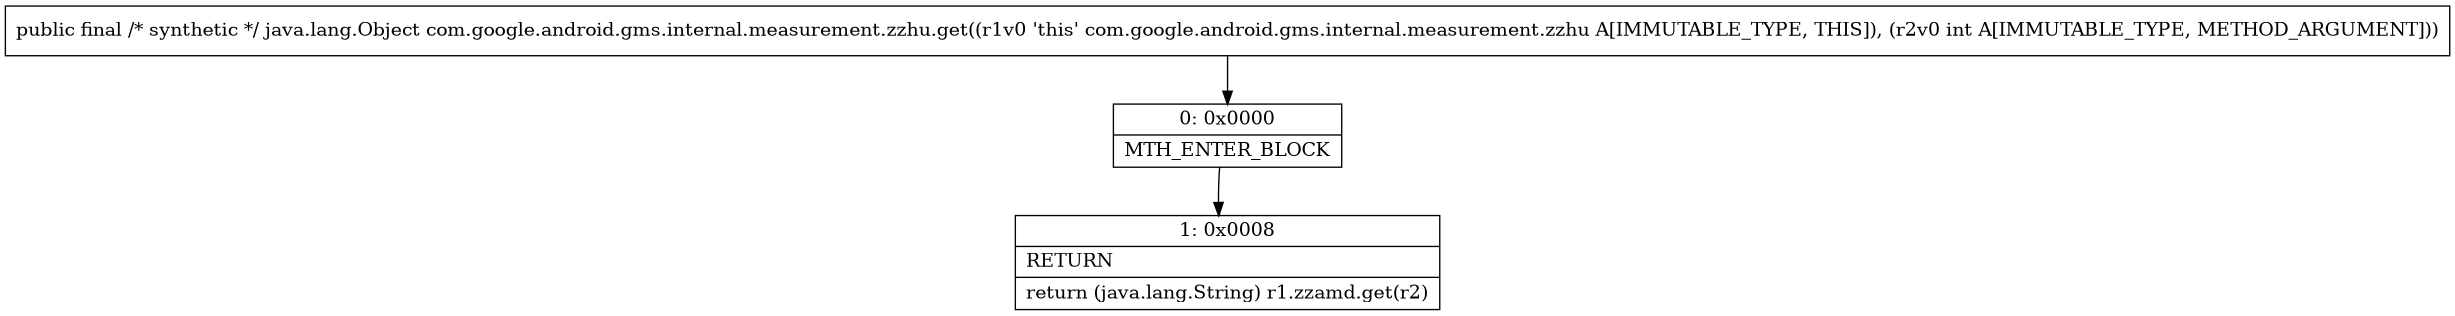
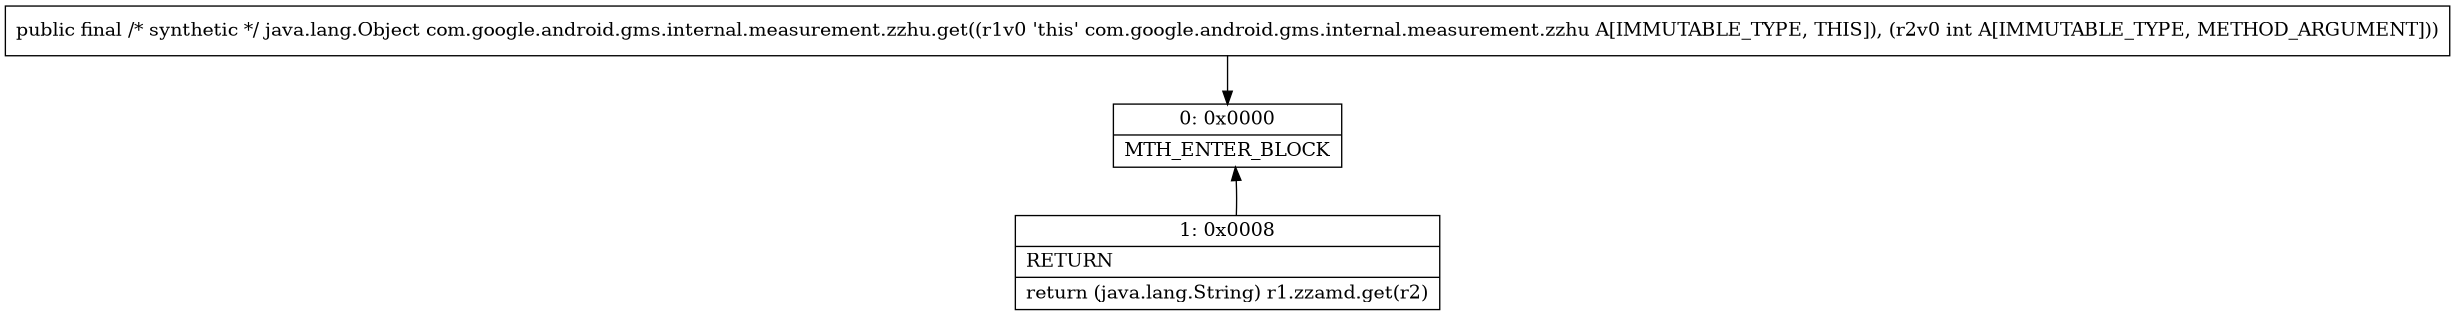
edge "0: 0x0000" -> "1: 0x0008": reversed
